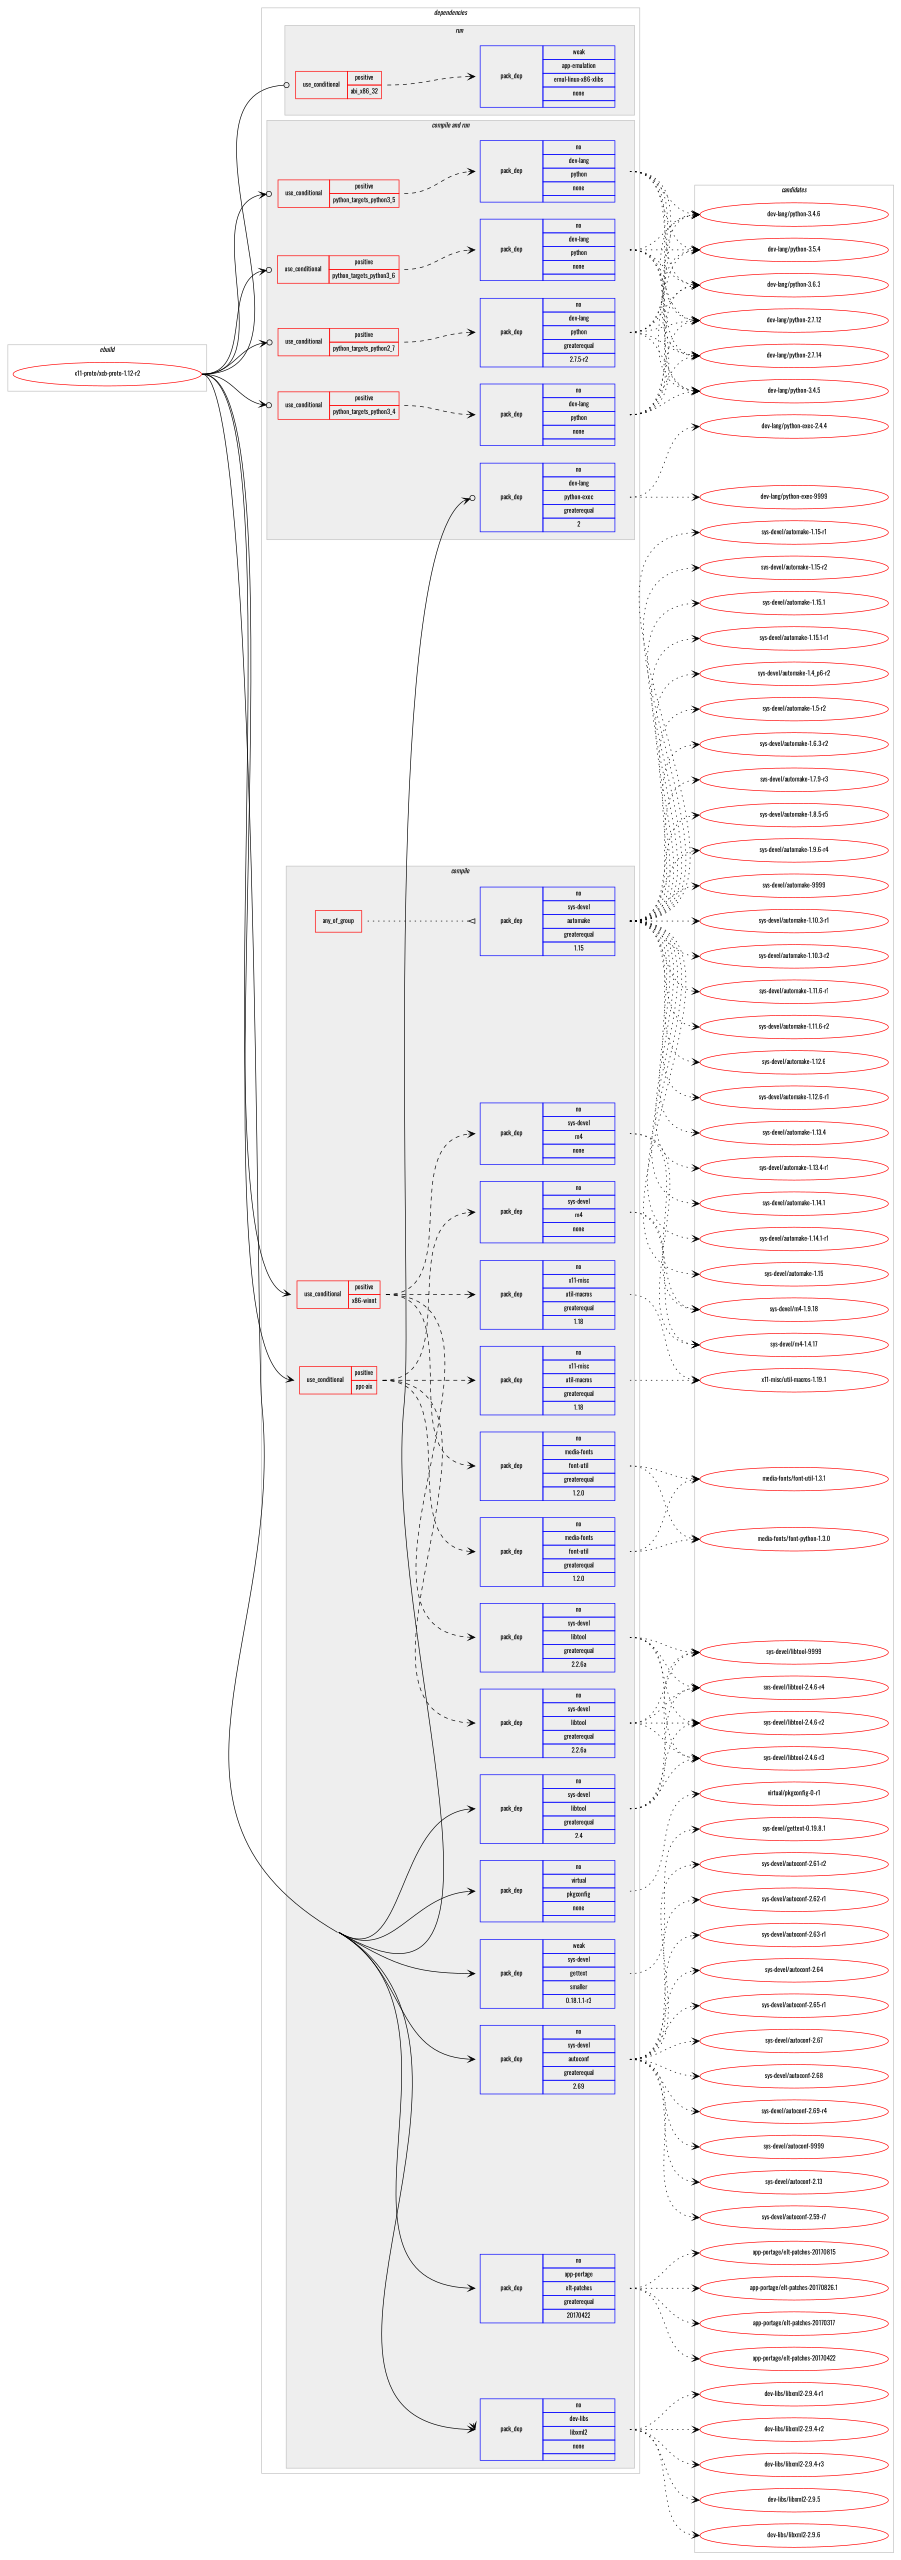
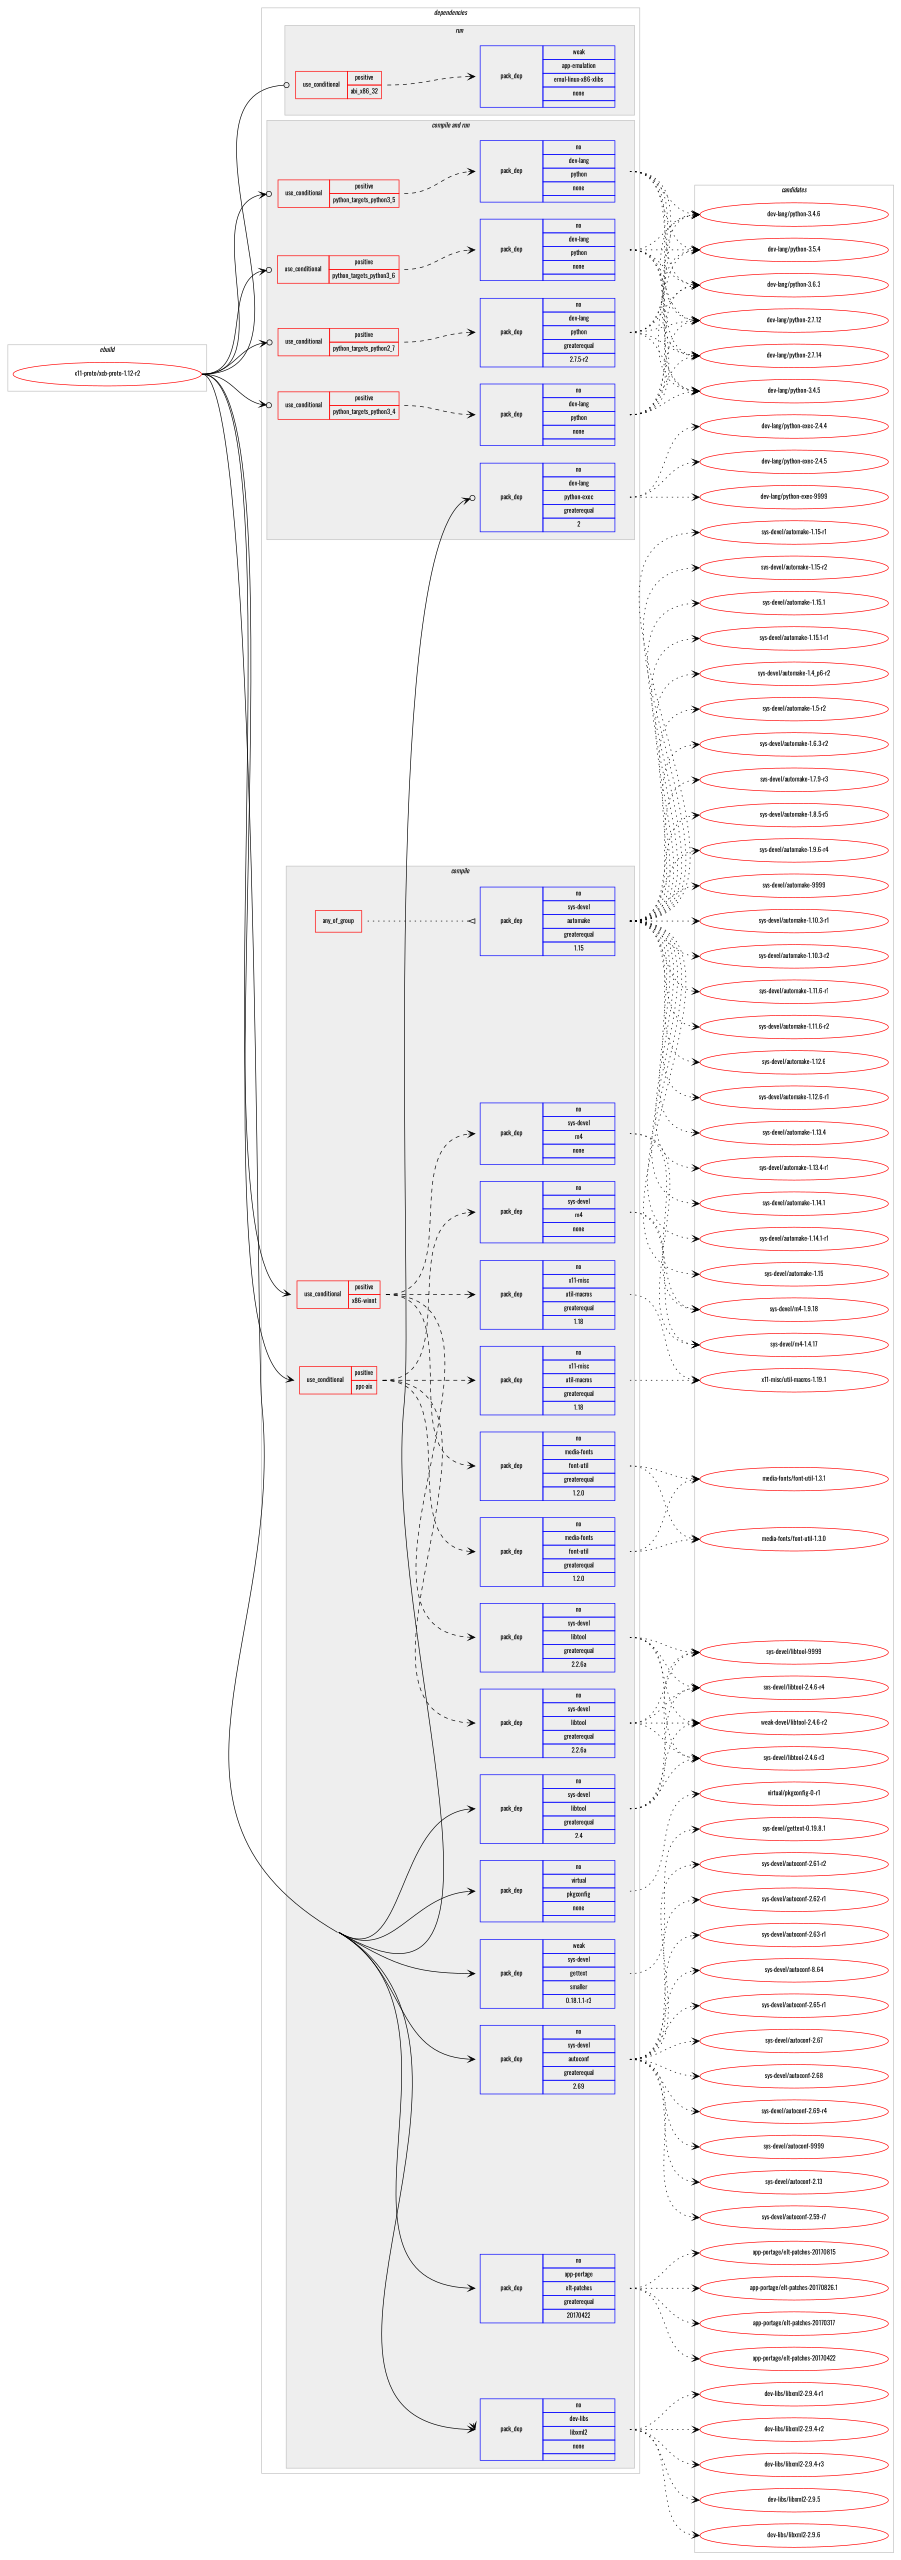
node "dev-lang/python-exec-2.4.5": added
node "media-fonts/font-python-1.3.0": label "media-fonts/font-python-1.3.0" -> "media-fonts/font-util-1.3.0"
node "sys-devel/libtool-2.4.6-r2": label "sys-devel/libtool-2.4.6-r2" -> "weak-devel/libtool-2.4.6-r2"
node "sys-devel/autoconf-2.64": label "sys-devel/autoconf-2.64" -> "sys-devel/autoconf-8.64"
